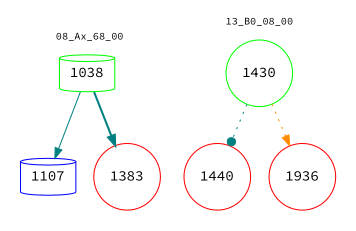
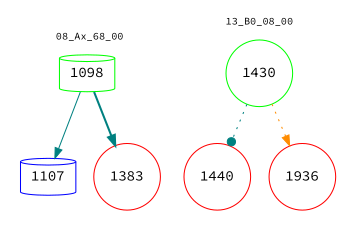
node "1038": label "1038" -> "1098"
